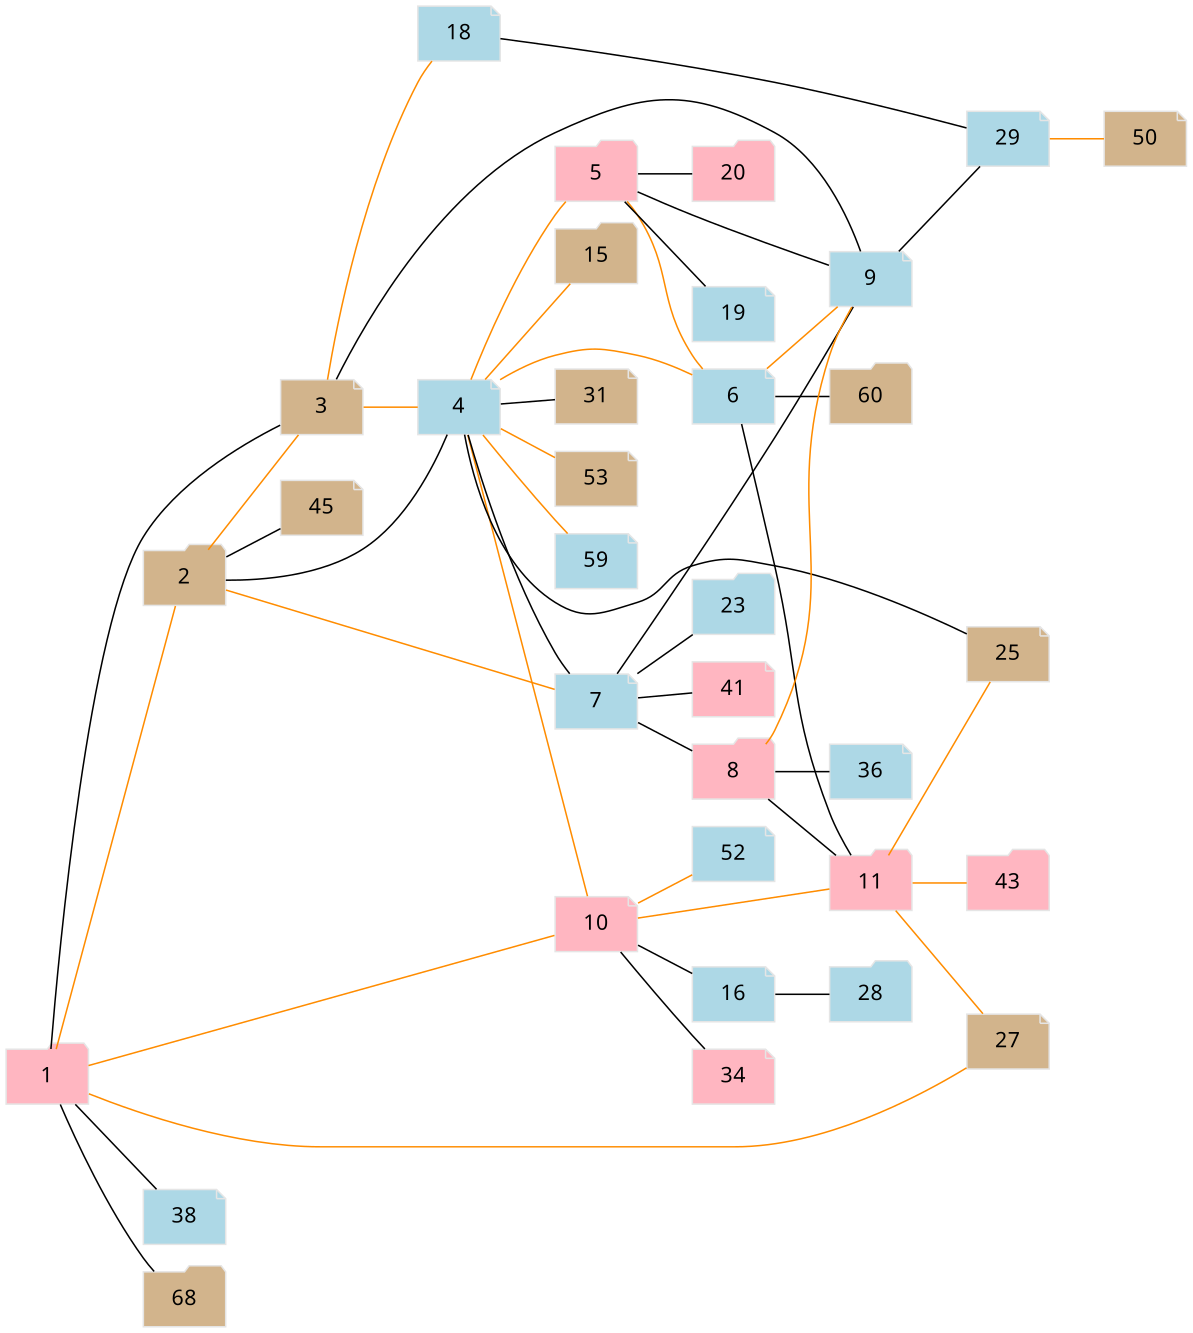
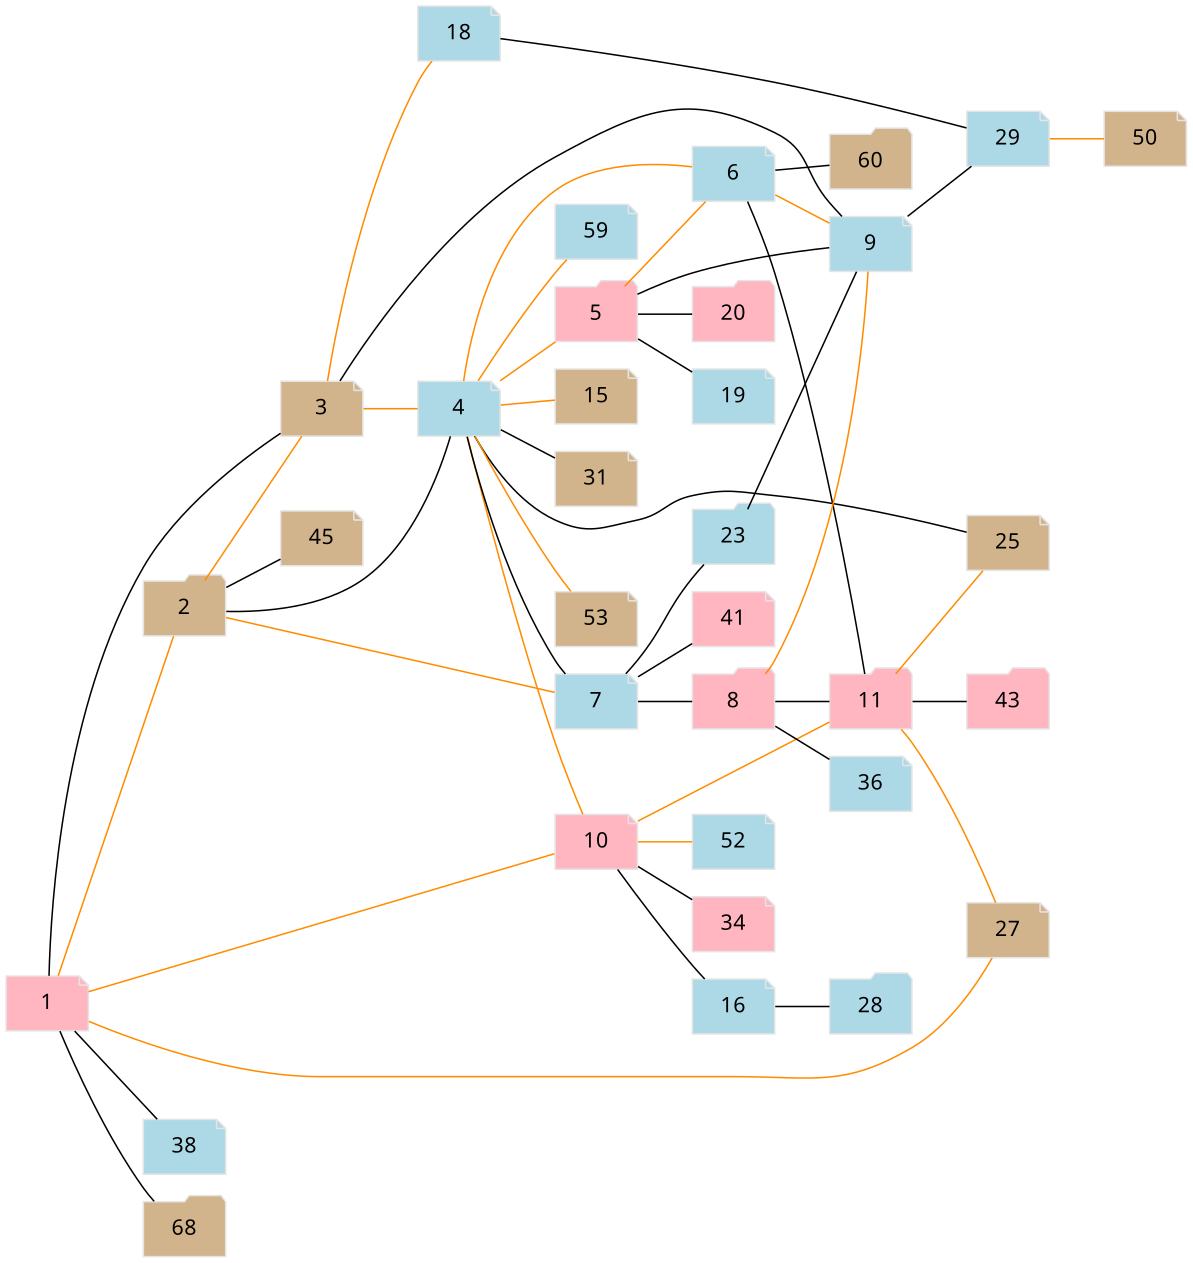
node "15": shape folder -> note
edge "9" -- "7": now "9" -- "23"
edge "11" -- "43": color darkorange -> black
node "1": shape folder -> note
